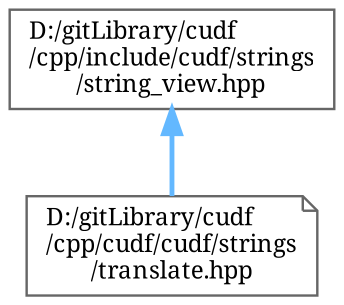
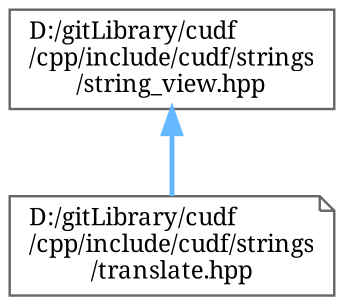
node "D:/gitLibrary/cudf /cpp/cudf/cudf/strings /translate.hpp": label "D:/gitLibrary/cudf /cpp/cudf/cudf/strings /translate.hpp" -> "D:/gitLibrary/cudf /cpp/include/cudf/strings /translate.hpp"
